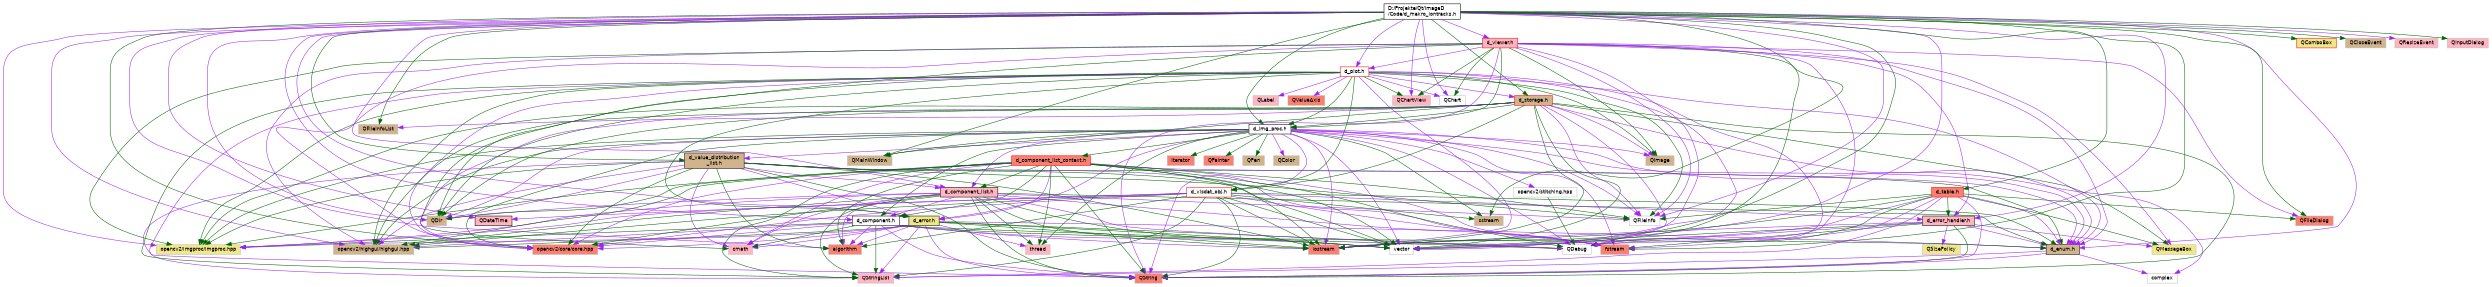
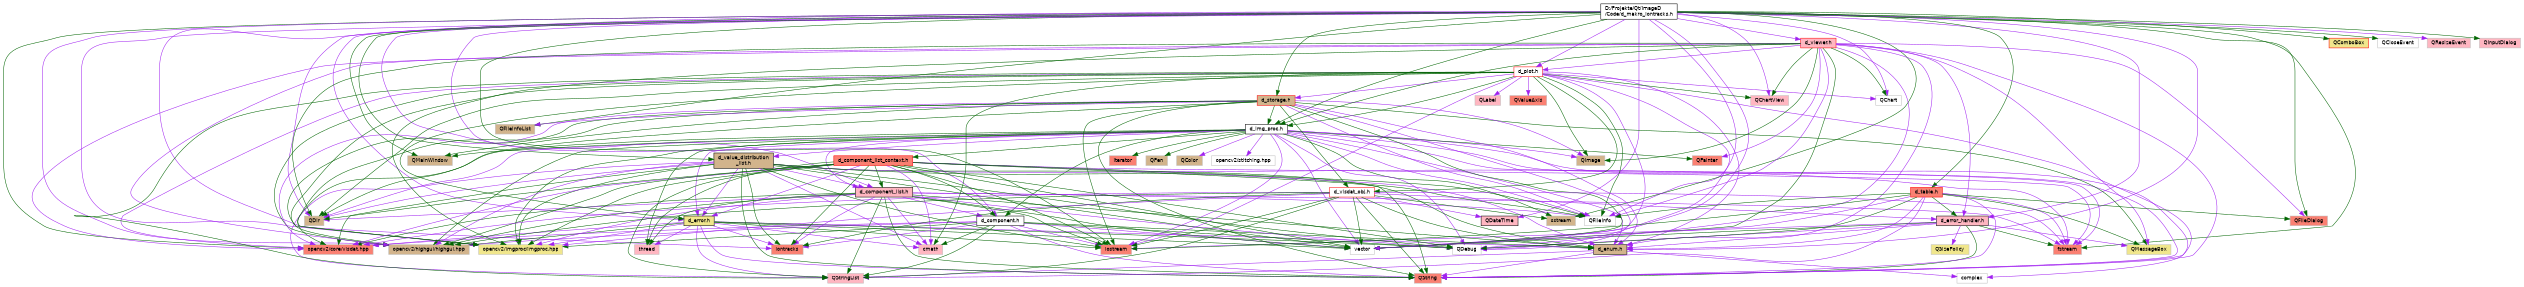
node "QCloseEvent": fillcolor tan -> white
edge "d_viewer.h" -> "iostream": now "d_viewer.h" -> "QPainter"
edge "opencv2/stitching.hpp" -> "QDebug": now "d_value_distribution _list.h" -> "QDebug"
node "opencv2/core/core.hpp": label "opencv2/core/core.hpp" -> "opencv2/core/visdat.hpp"
node "algorithm": label "algorithm" -> "iontracks"
